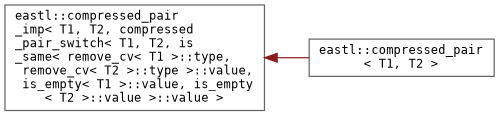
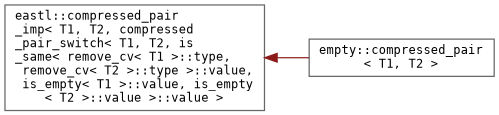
node "eastl::compressed_pair < T1, T2 >": label "eastl::compressed_pair < T1, T2 >" -> "empty::compressed_pair < T1, T2 >"
